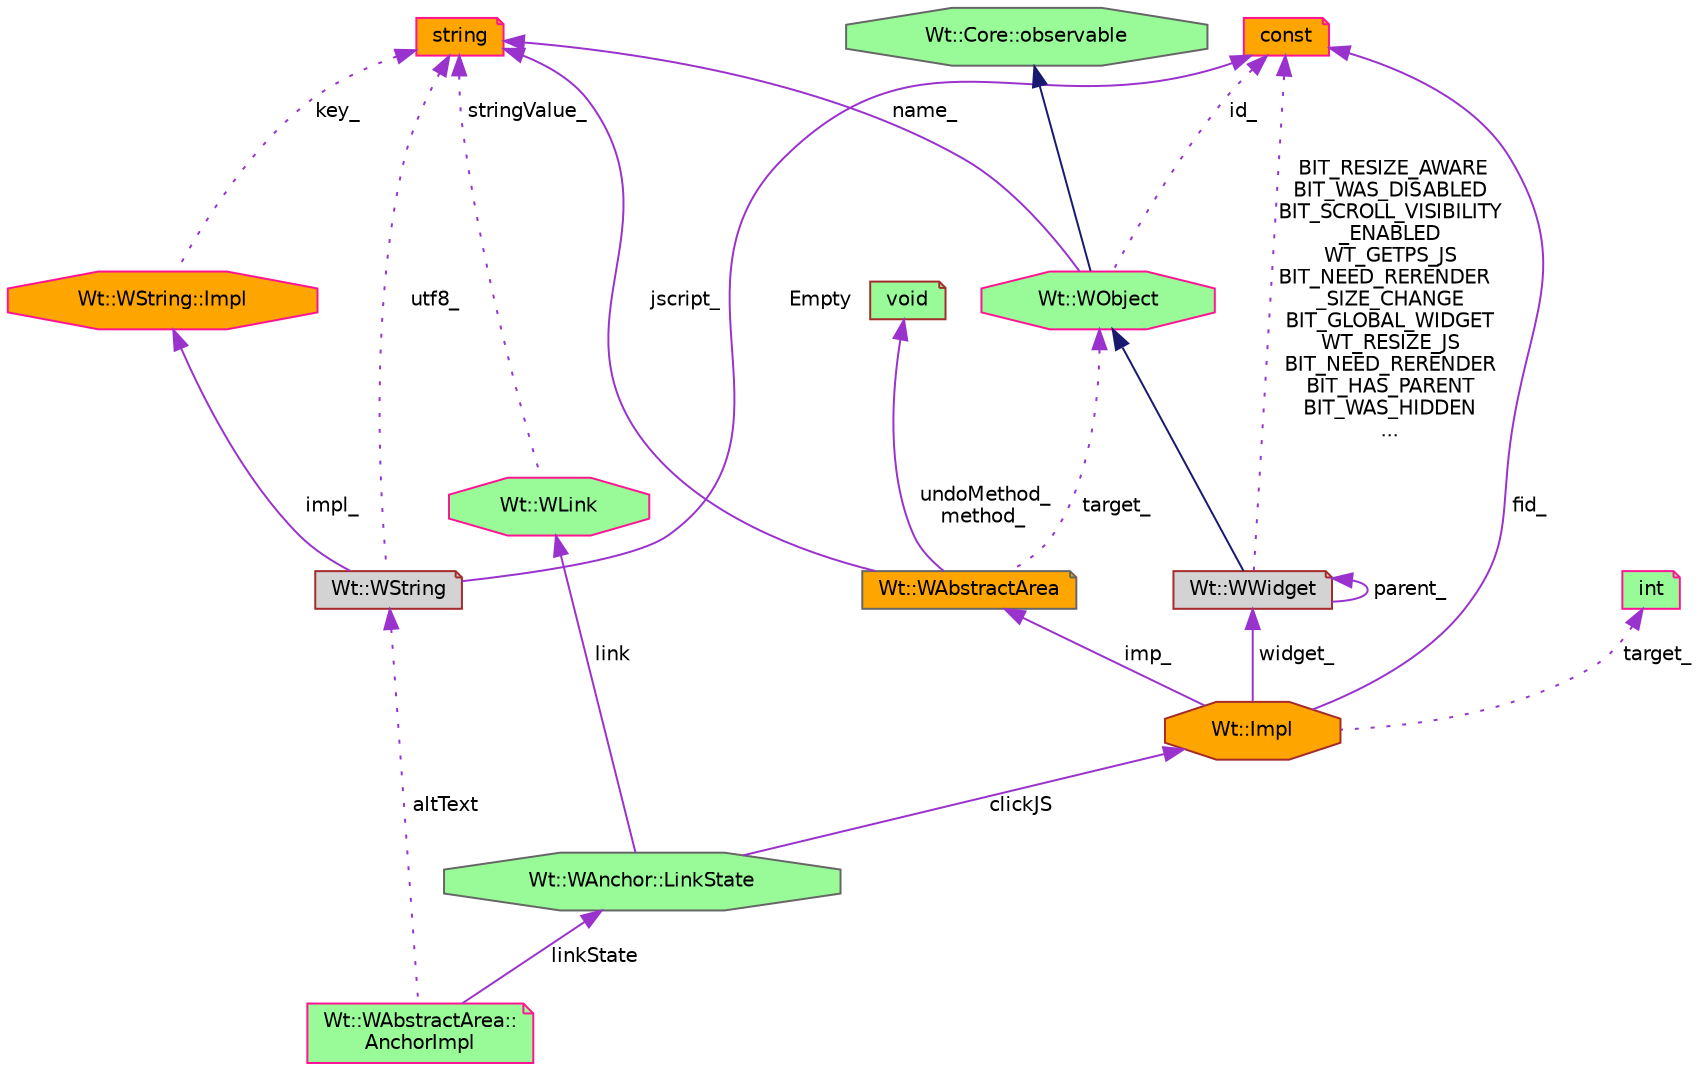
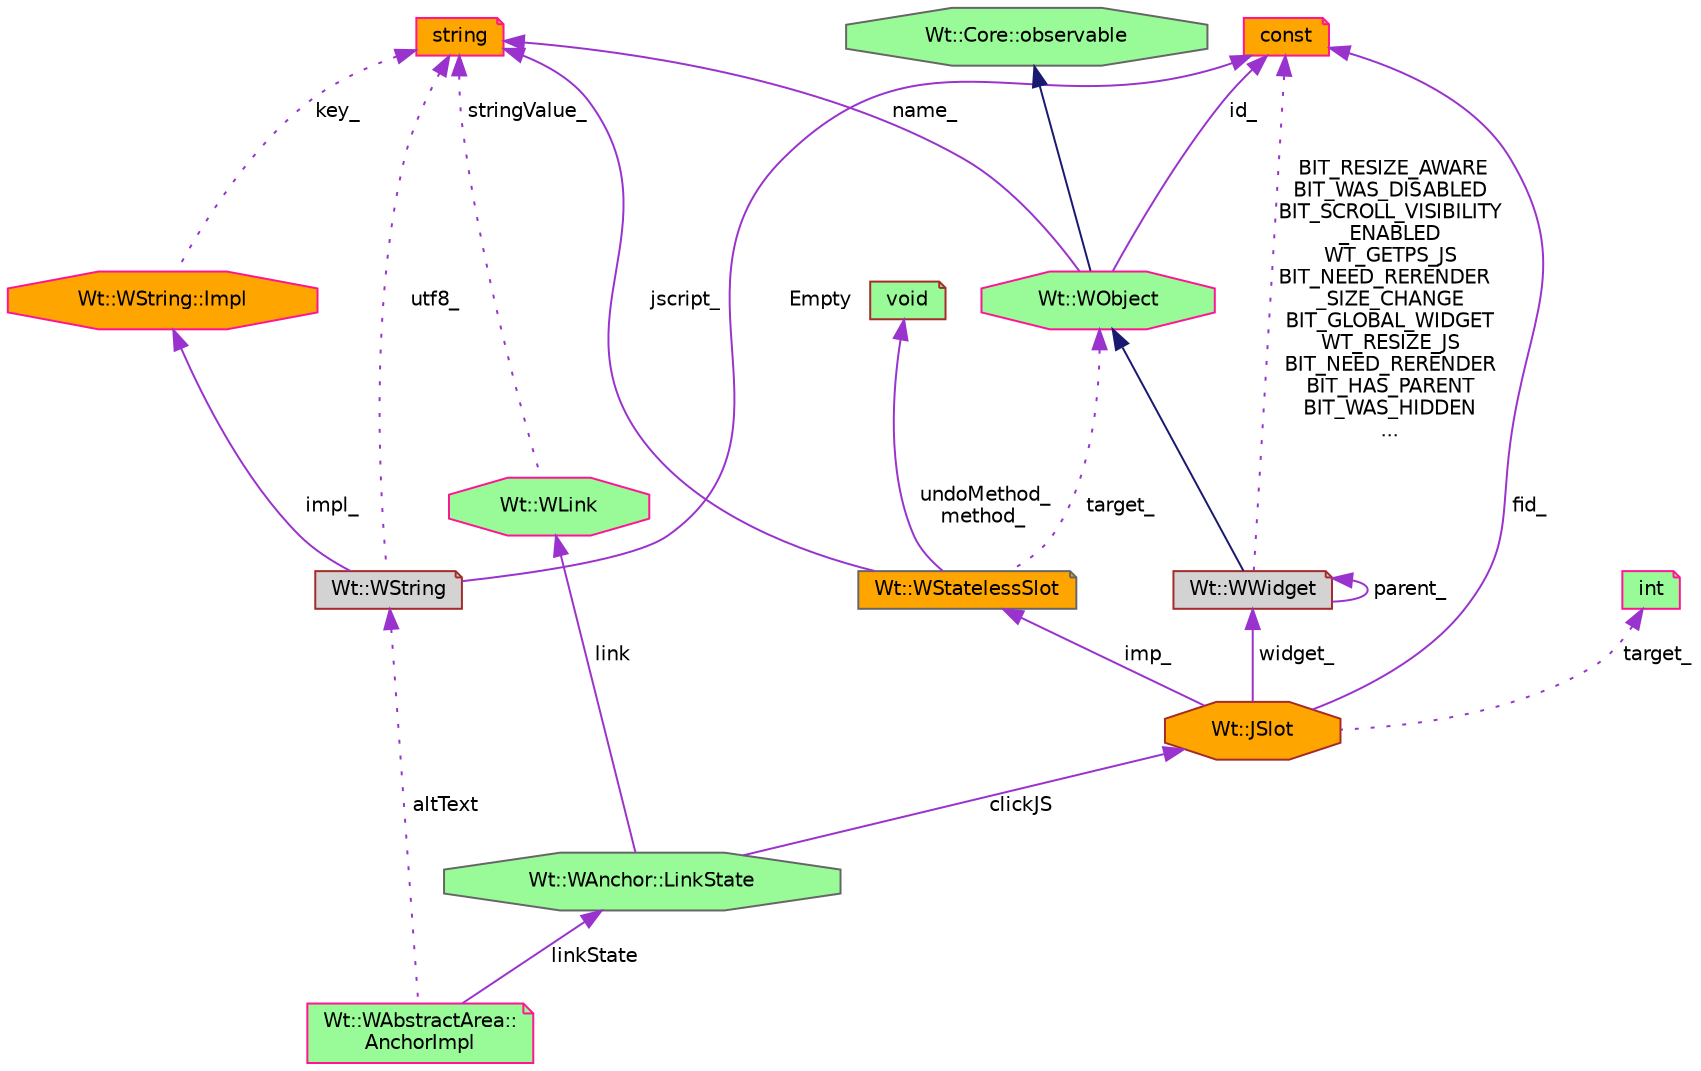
edge "Wt::WObject" -> "const": style dotted -> solid
node "Wt::WAbstractArea": label "Wt::WAbstractArea" -> "Wt::WStatelessSlot"
node "Wt::Impl": label "Wt::Impl" -> "Wt::JSlot"
